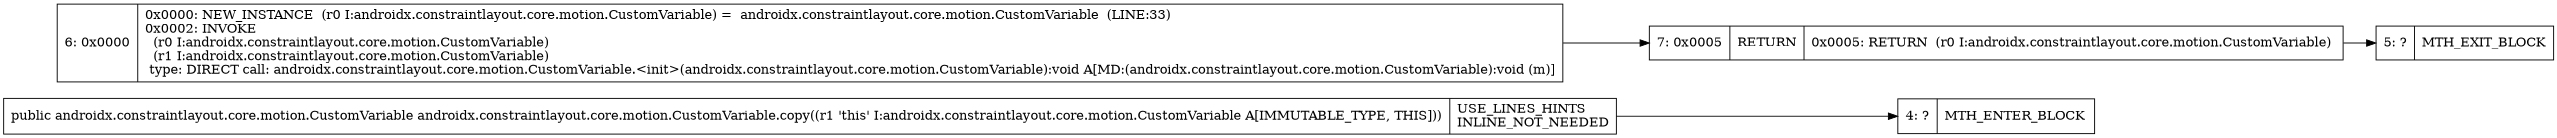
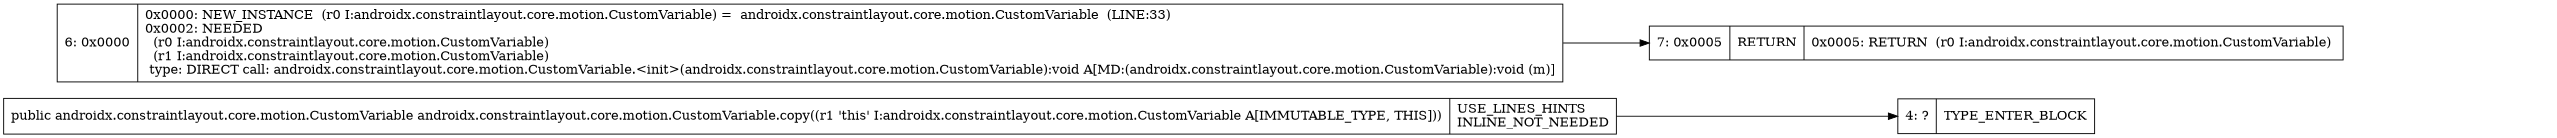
node "6: 0x0000": text "0x0002: INVOKE" -> "0x0002: NEEDED"
node "5: ?": removed
node "4: ?": text "MTH_ENTER_BLOCK" -> "TYPE_ENTER_BLOCK"
